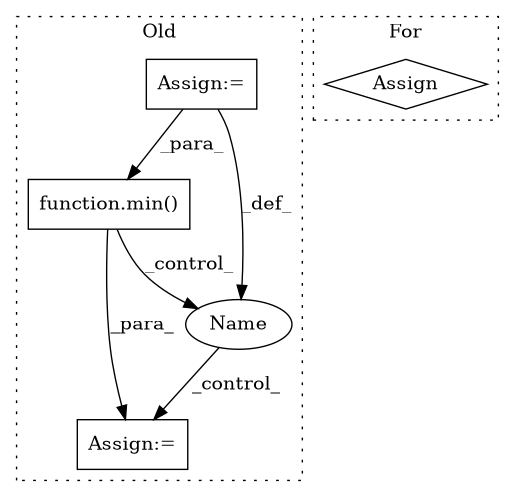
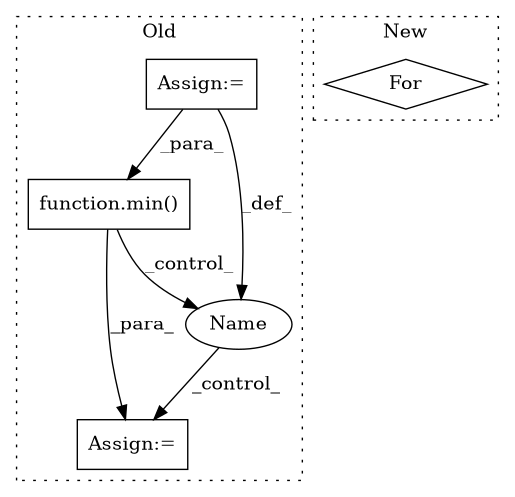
cluster "For": label "For" -> "New"
node "Assign": label "Assign" -> "For"
